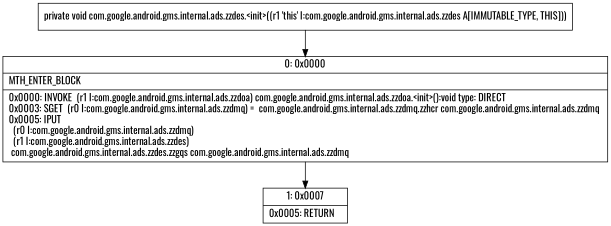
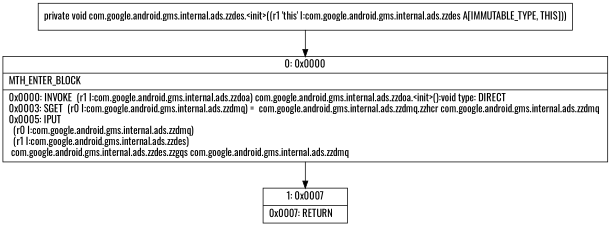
node "1: 0x0007": text "0x0005: RETURN" -> "0x0007: RETURN"
